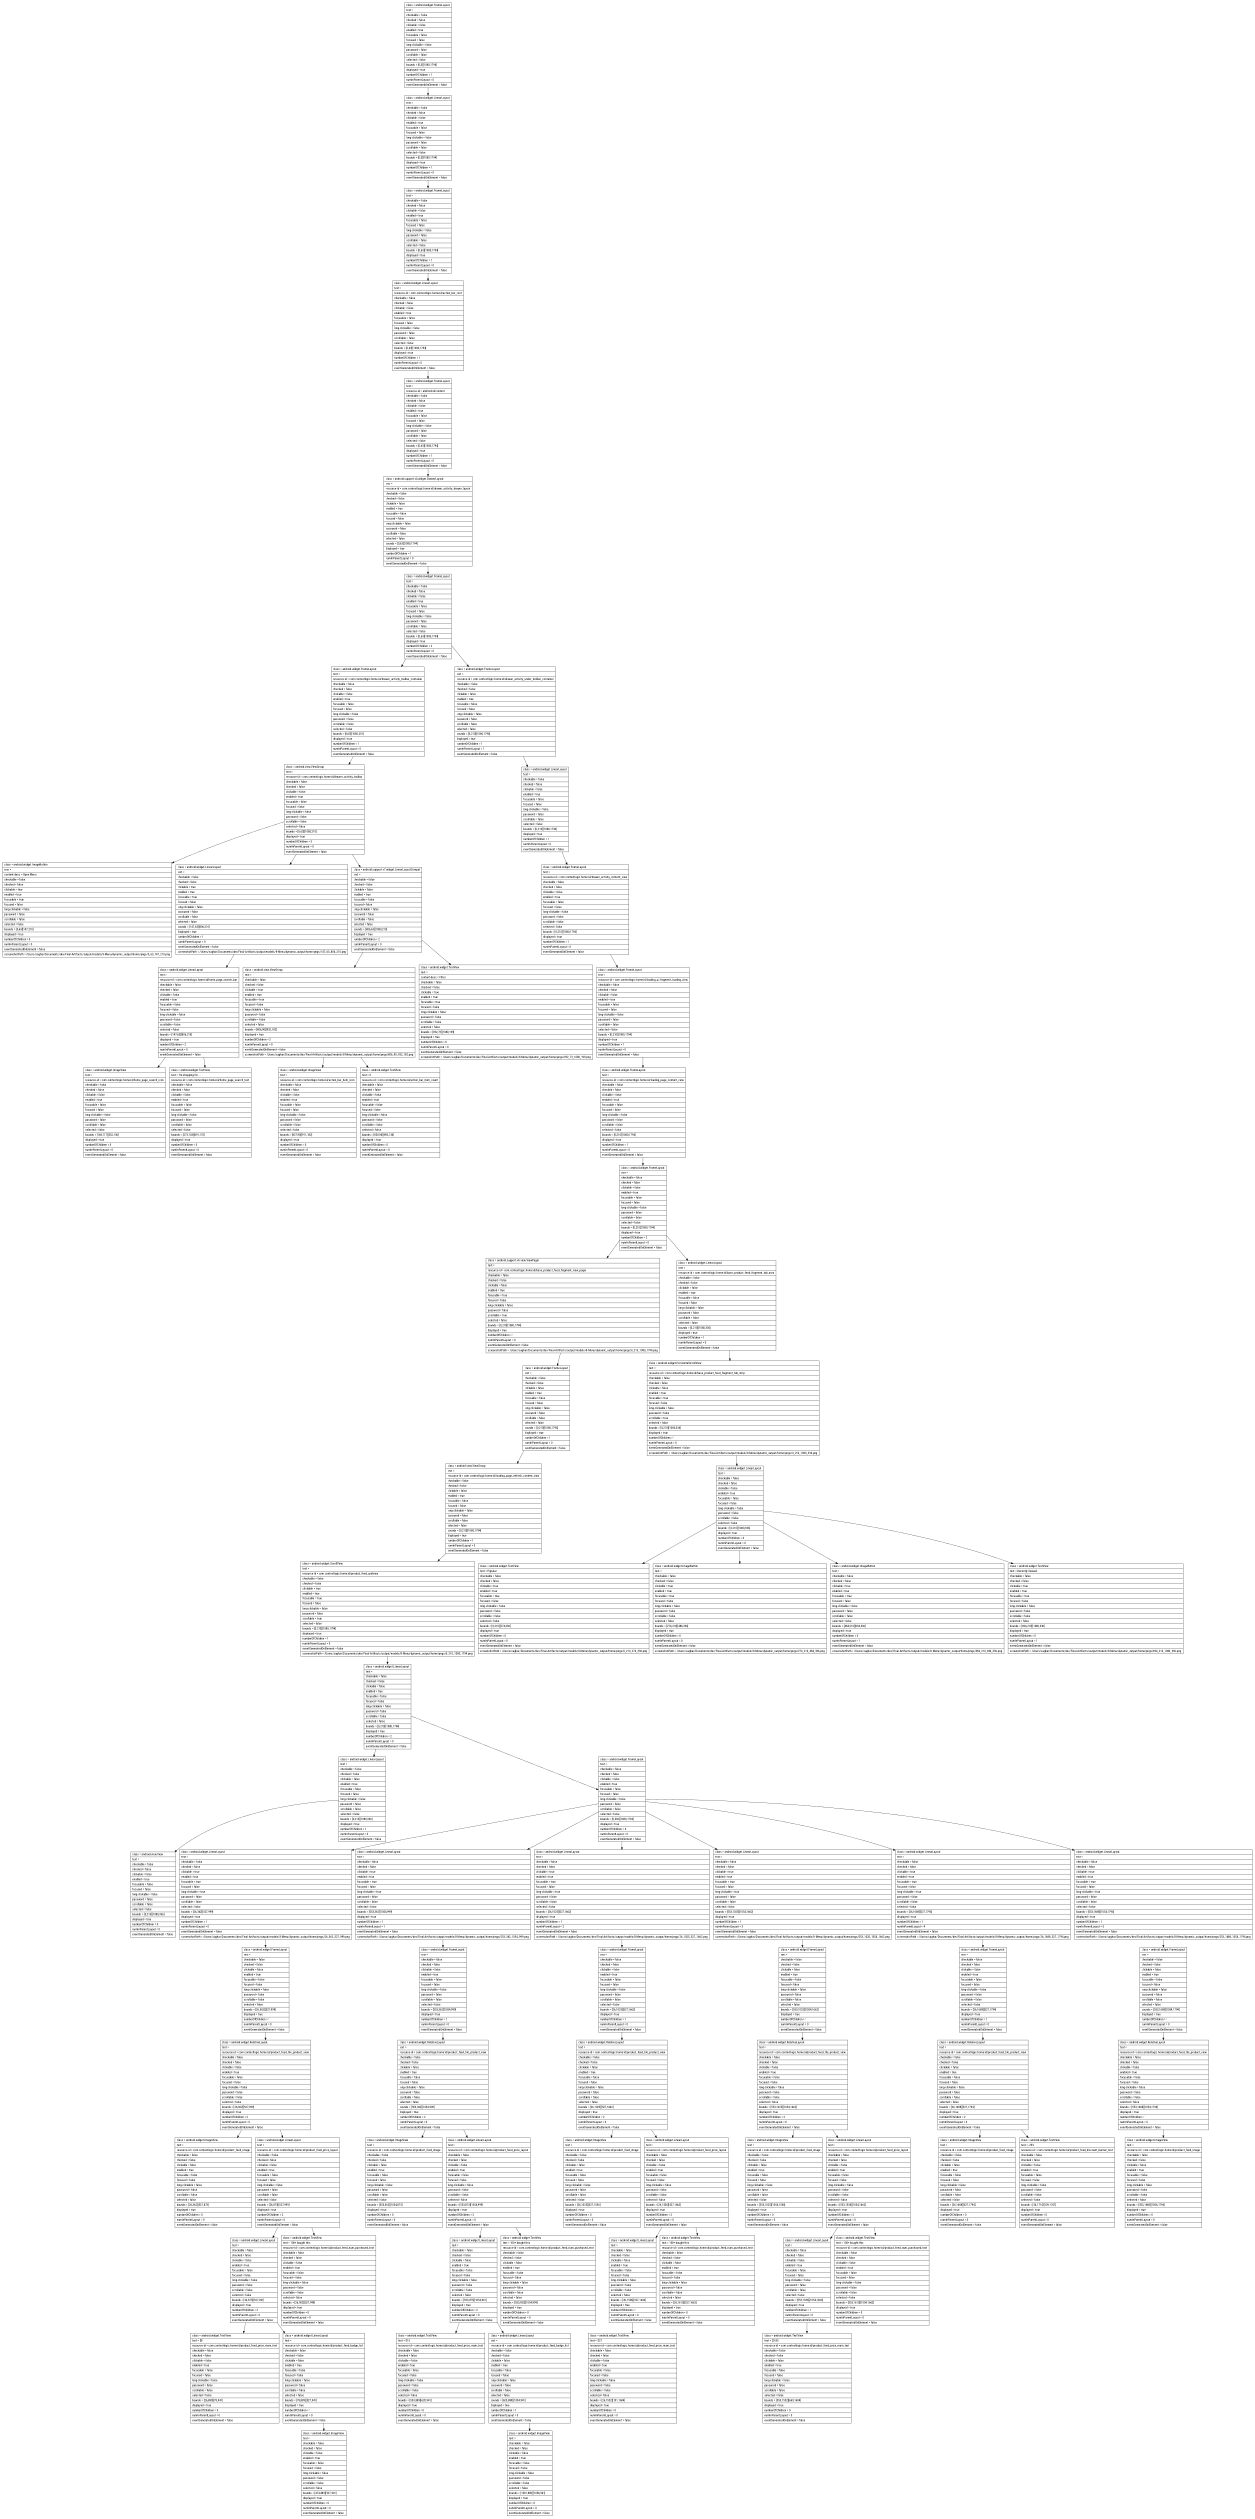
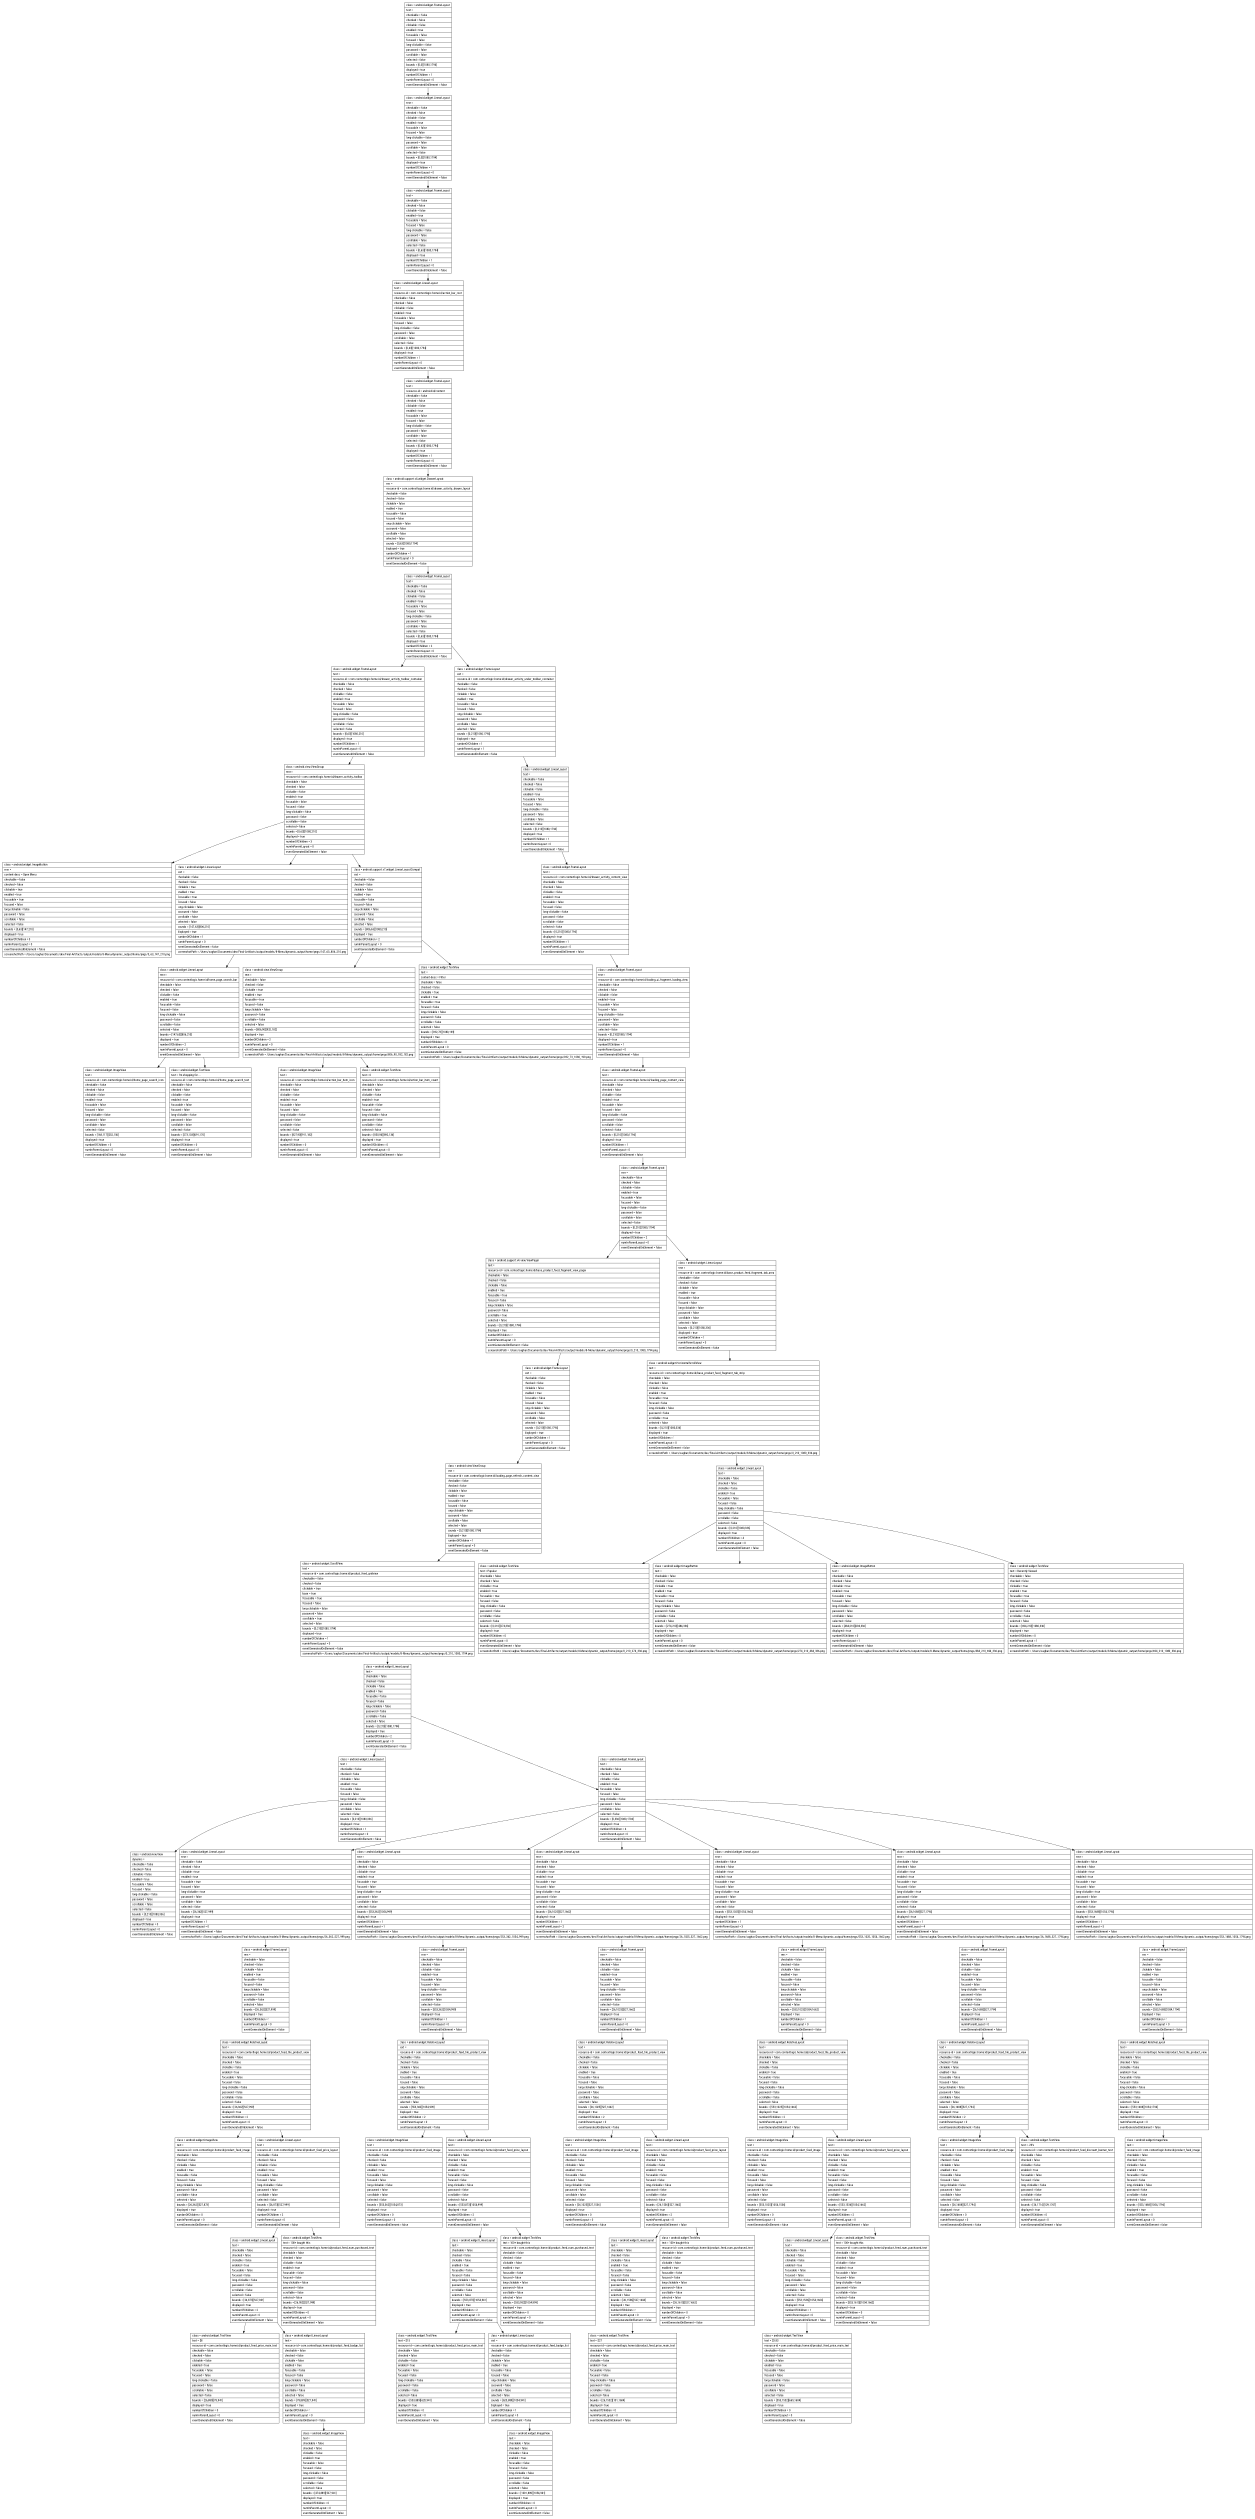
node "class = android.widget.ScrollView": text "enabled = true" -> "base = true"
node "class = android.view.View": text "text =" -> "dynamic ="
